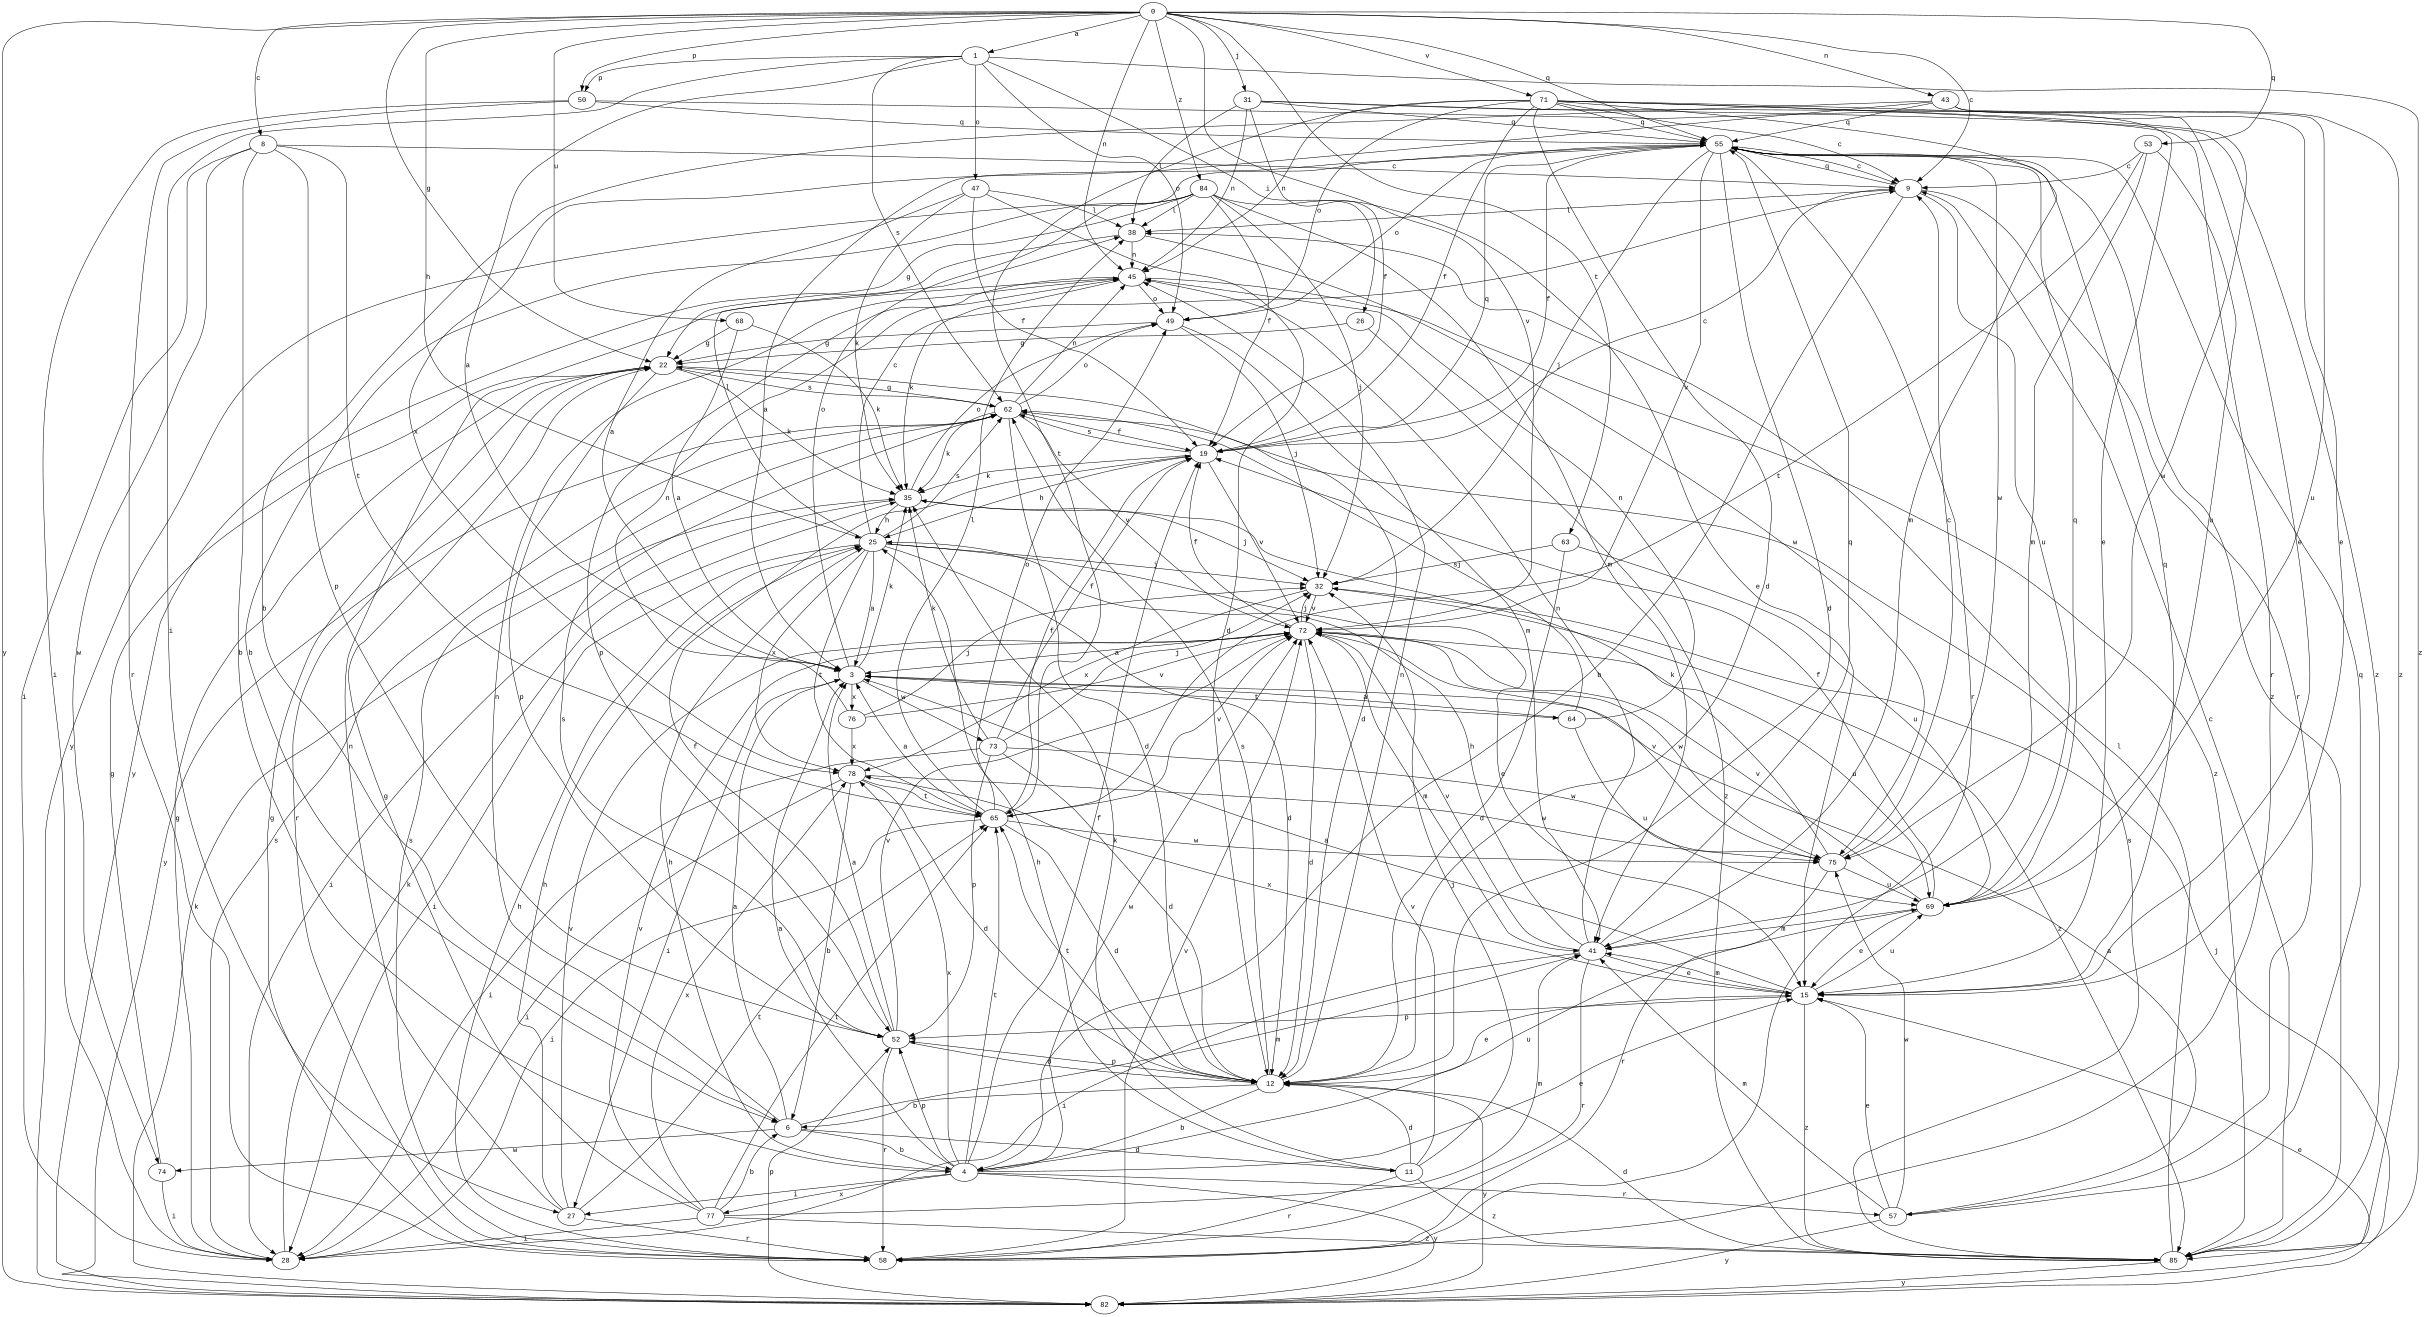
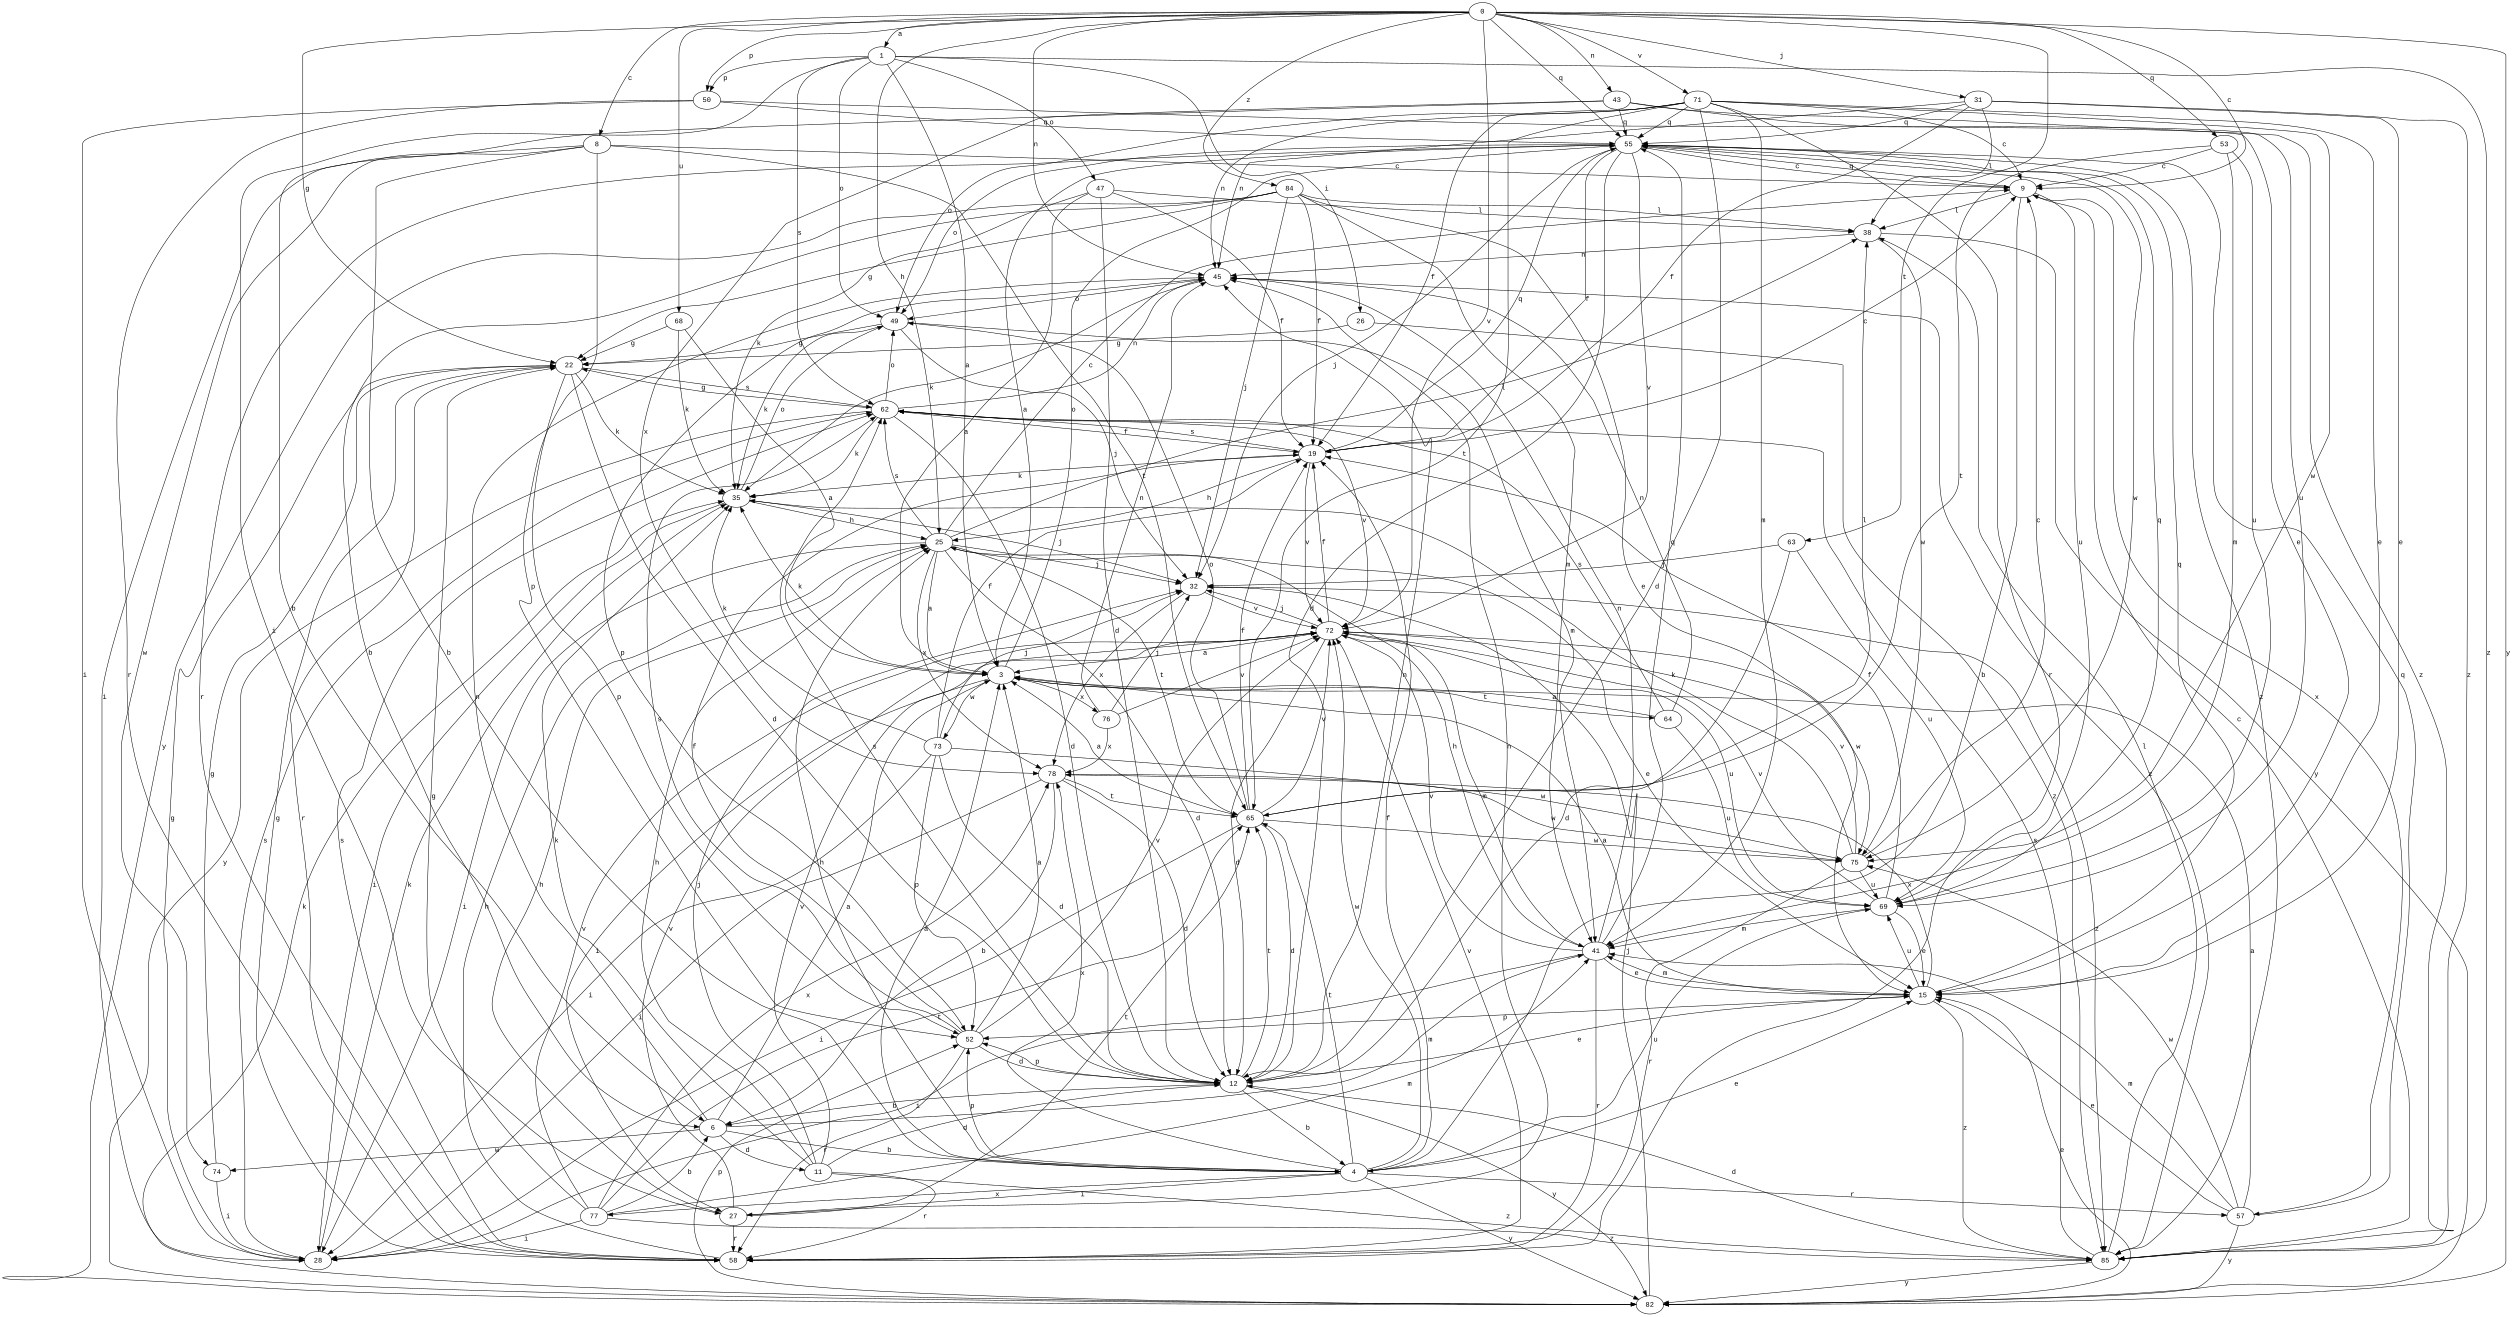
edge "49" -> "35": added, label "k"
edge "9" -> "57": label "r" -> "x"
